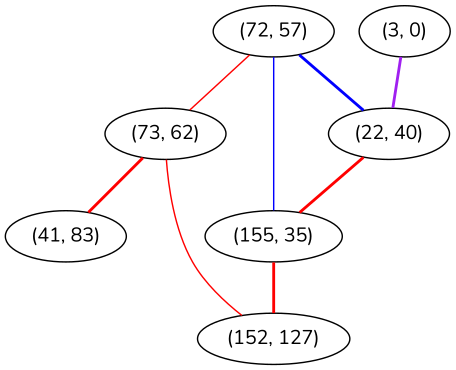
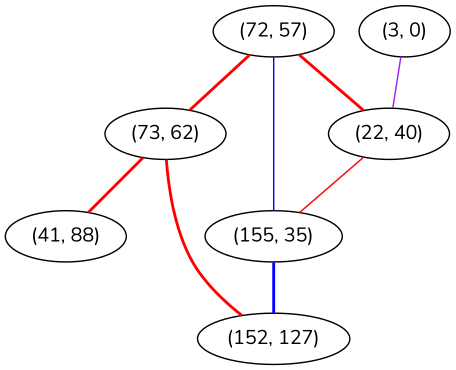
edge "(72, 57)" -- "(73, 62)": style solid -> bold
edge "(3, 0)" -- "(22, 40)": style bold -> solid
edge "(72, 57)" -- "(22, 40)": color blue -> red
edge "(22, 40)" -- "(155, 35)": style bold -> solid
node "(41, 83)": label "(41, 83)" -> "(41, 88)"
edge "(73, 62)" -- "(152, 127)": style solid -> bold
edge "(155, 35)" -- "(152, 127)": color red -> blue
